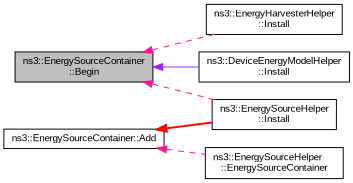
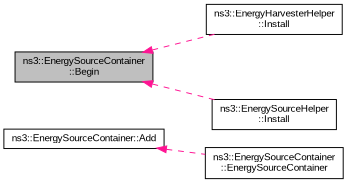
node "ns3::DeviceEnergyModelHelper ::Install": removed
edge "ns3::EnergySourceHelper ::Install" -> "ns3::EnergySourceContainer::Add": removed
node "ns3::EnergySourceHelper ::EnergySourceContainer": label "ns3::EnergySourceHelper ::EnergySourceContainer" -> "ns3::EnergySourceContainer ::EnergySourceContainer"
